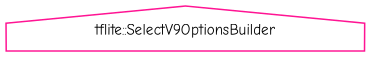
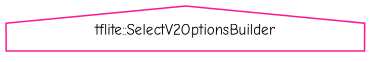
node "tflite::SelectV9OptionsBuilder": label "tflite::SelectV9OptionsBuilder" -> "tflite::SelectV2OptionsBuilder"
